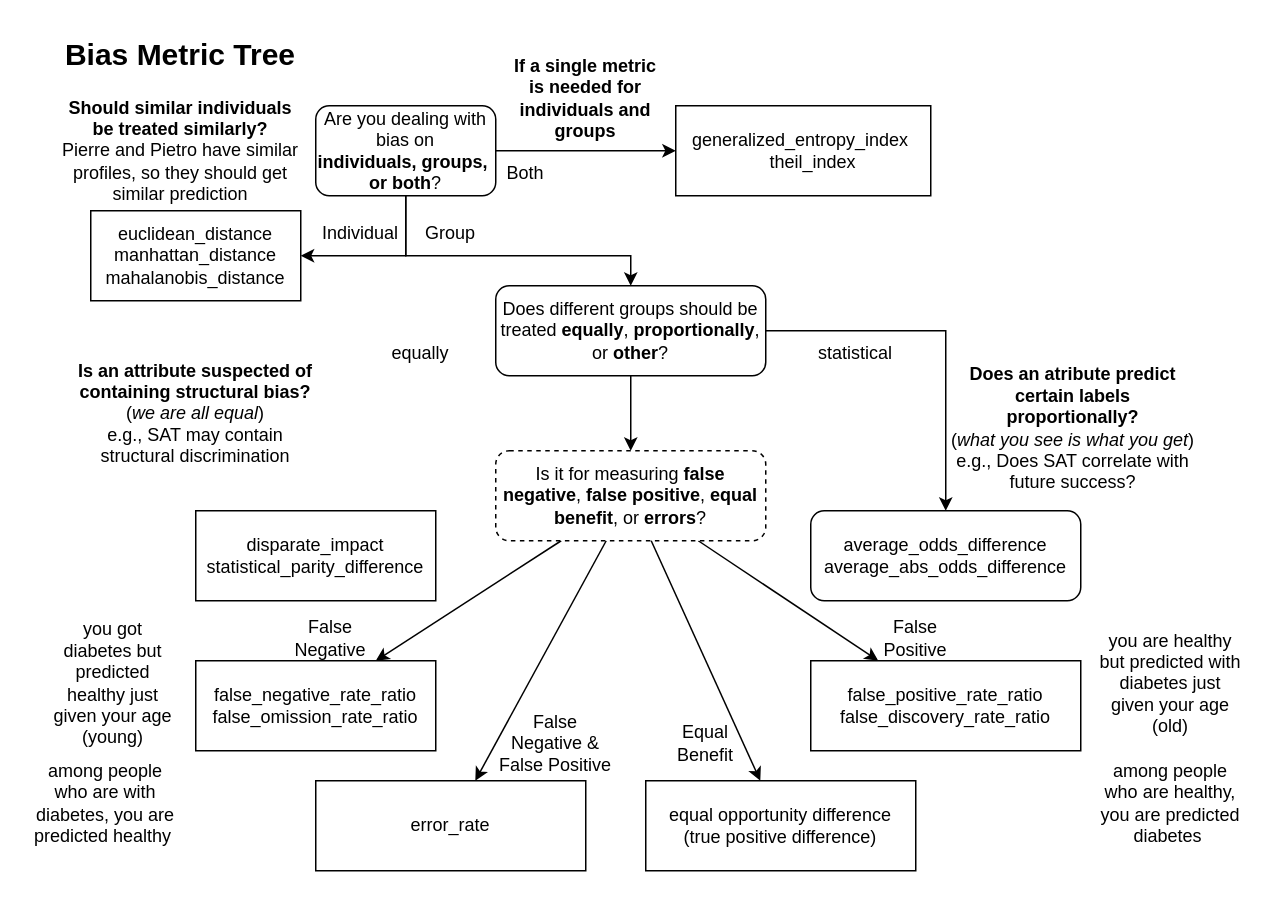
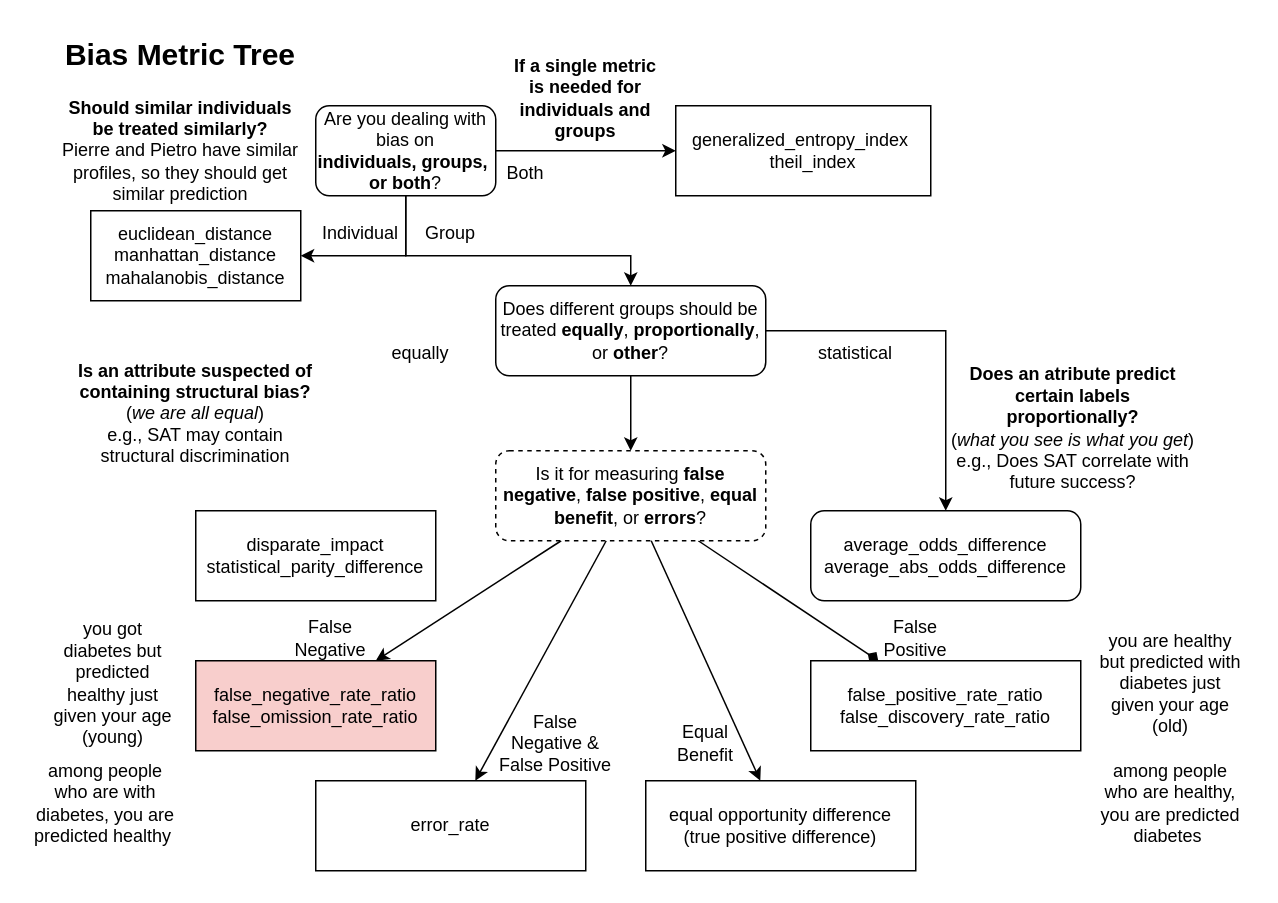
edge "Is it for measuring false negative, false positive, equal benefit, or errors?" -> "false_positive_rate_ratio false_discovery_rate_ratio": arrowhead classic -> diamond
node "false_negative_rate_ratio false_omission_rate_ratio": fillcolor #ffffff -> #f8cecc
